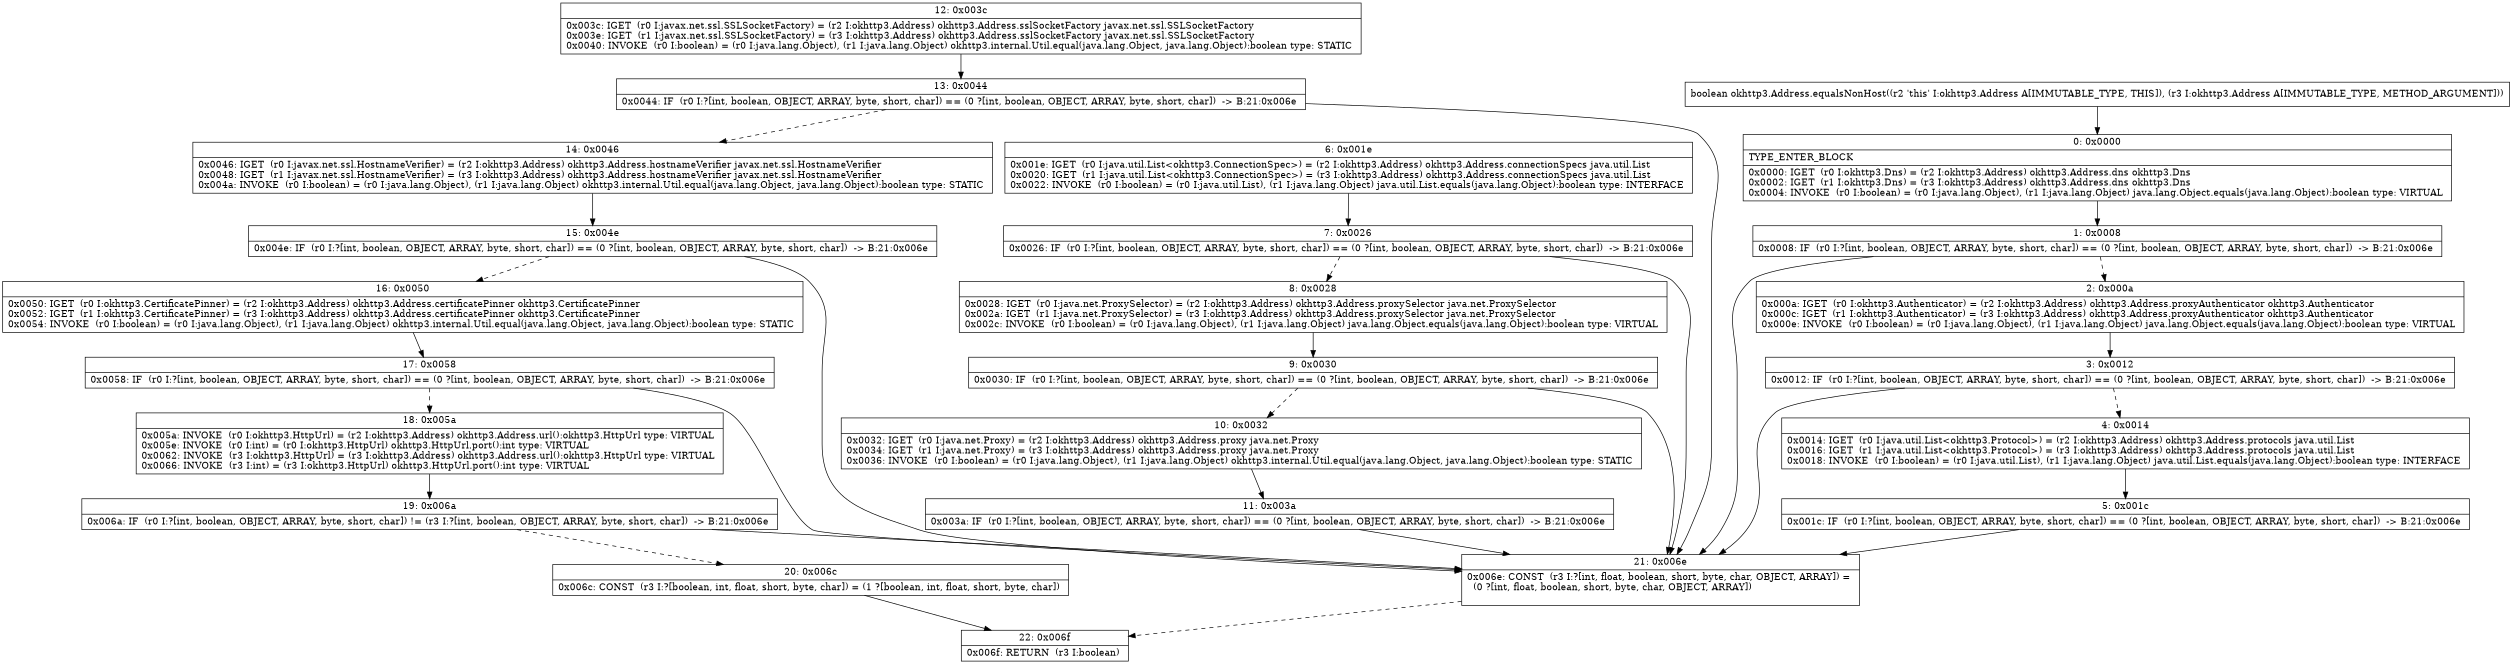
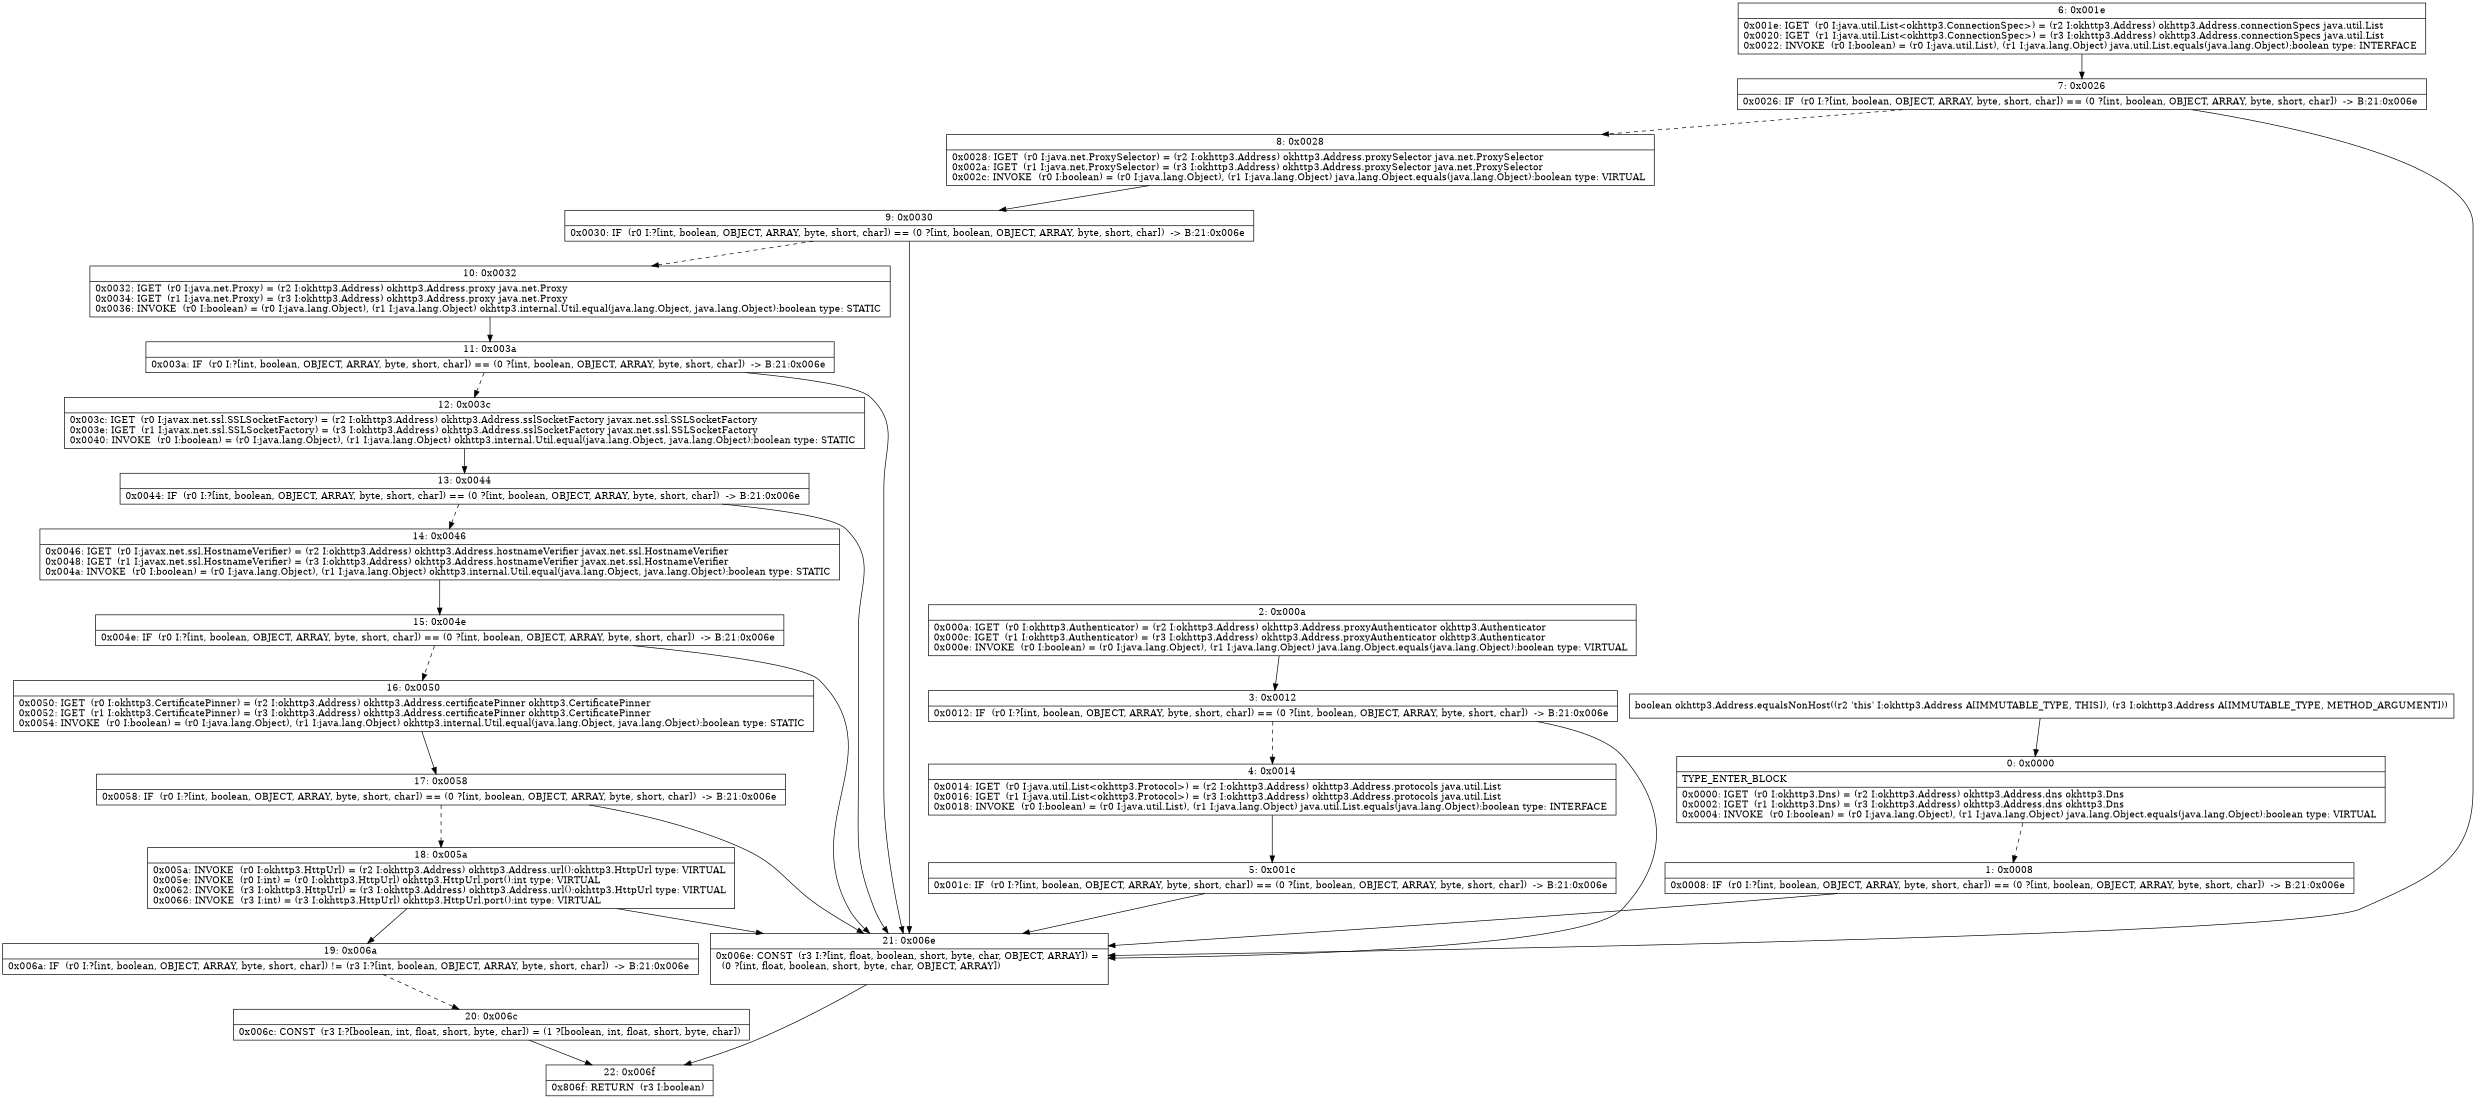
edge "0: 0x0000" -> "1: 0x0008": style solid -> dashed
edge "1: 0x0008" -> "2: 0x000a": removed
edge "11: 0x003a" -> "12: 0x003c": added
edge "19: 0x006a" -> "21: 0x006e": now "18: 0x005a" -> "21: 0x006e"
edge "21: 0x006e" -> "22: 0x006f": style dashed -> solid
node "22: 0x006f": text "0x006f: RETURN  (r3 I:boolean)" -> "0x806f: RETURN  (r3 I:boolean)"
